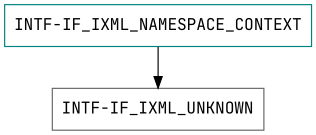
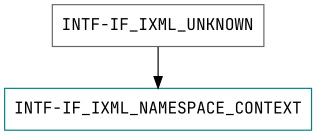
edge "INTF-IF_IXML_NAMESPACE_CONTEXT" -> "INTF-IF_IXML_UNKNOWN": reversed
